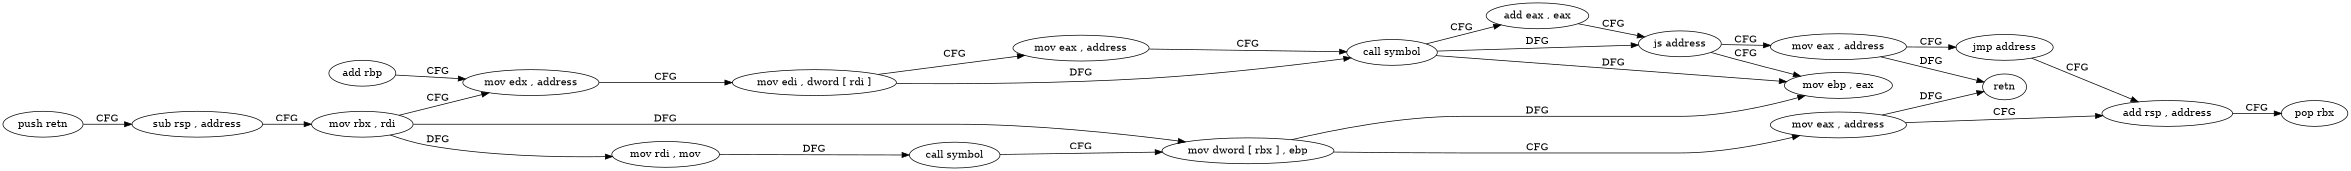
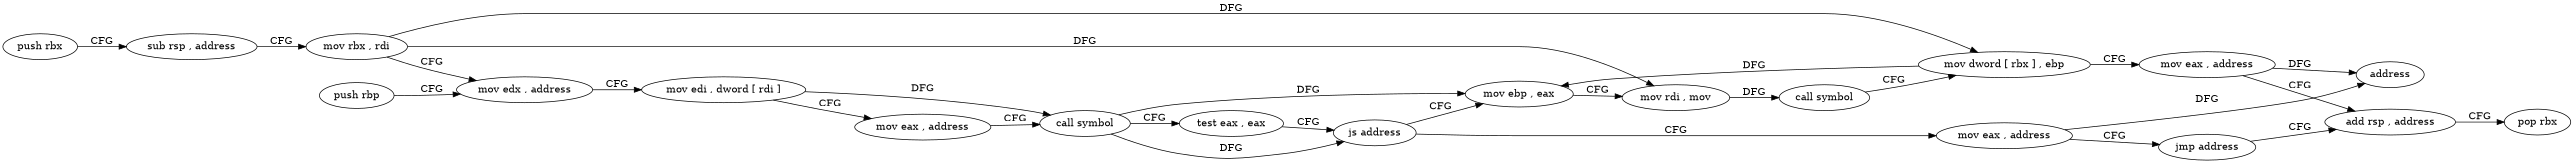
node "add eax , eax": label "add eax , eax" -> "test eax , eax"
node "add rbp": label "add rbp" -> "push rbp"
node "retn": label "retn" -> "address"
edge "mov ebp , eax" -> "mov rdi , mov": added, label "CFG"
node "push retn": label "push retn" -> "push rbx"
